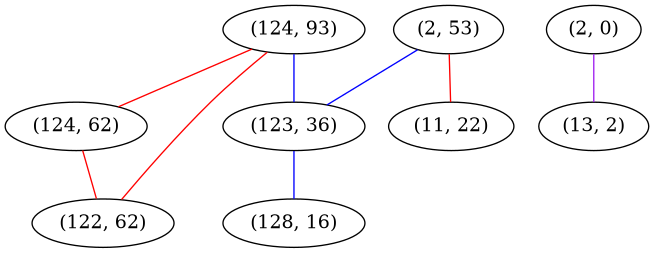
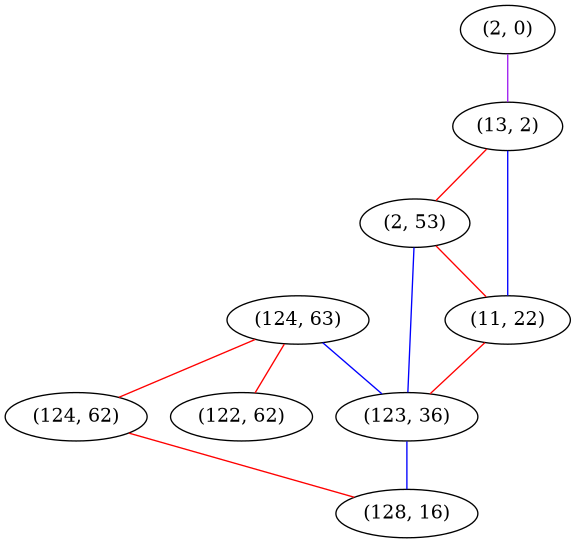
node "(124, 93)": label "(124, 93)" -> "(124, 63)"
edge "(124, 62)" -- "(122, 62)": now "(124, 62)" -- "(128, 16)"
edge "(13, 2)" -- "(2, 53)": added
edge "(13, 2)" -- "(11, 22)": added
edge "(11, 22)" -- "(123, 36)": added
